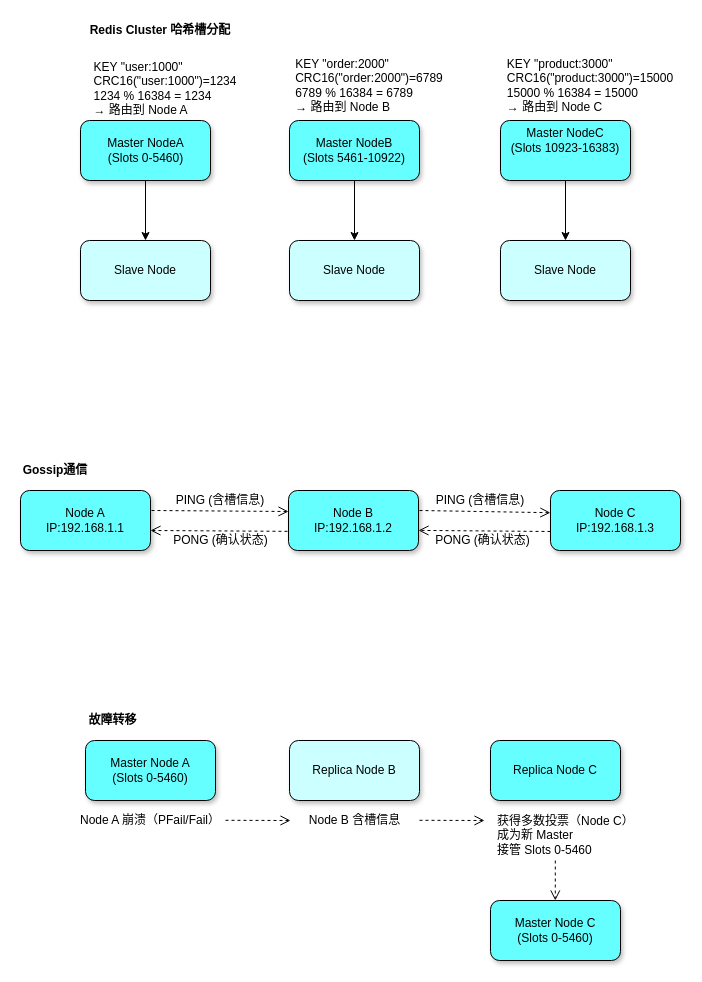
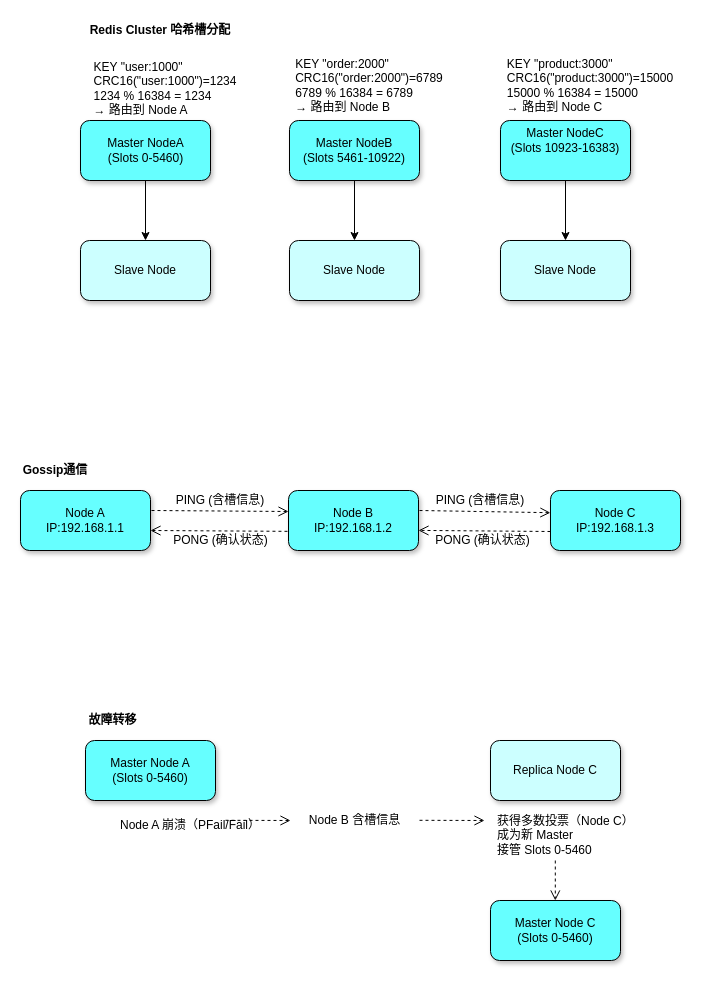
node "Replica Node B": removed
node "Replica Node C": fillcolor #66ffff -> #ccffff
node "Node A 崩溃（PFail/Fail）": moved (151, 821) -> (191, 826)
